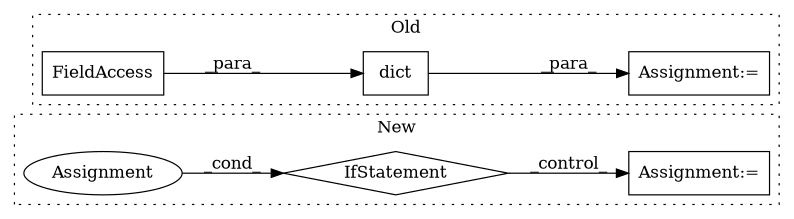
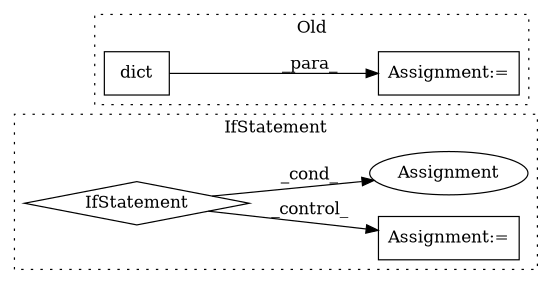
node "FieldAccess": removed
cluster "New": label "New" -> "IfStatement"
edge "Assignment" -> "IfStatement": reversed
